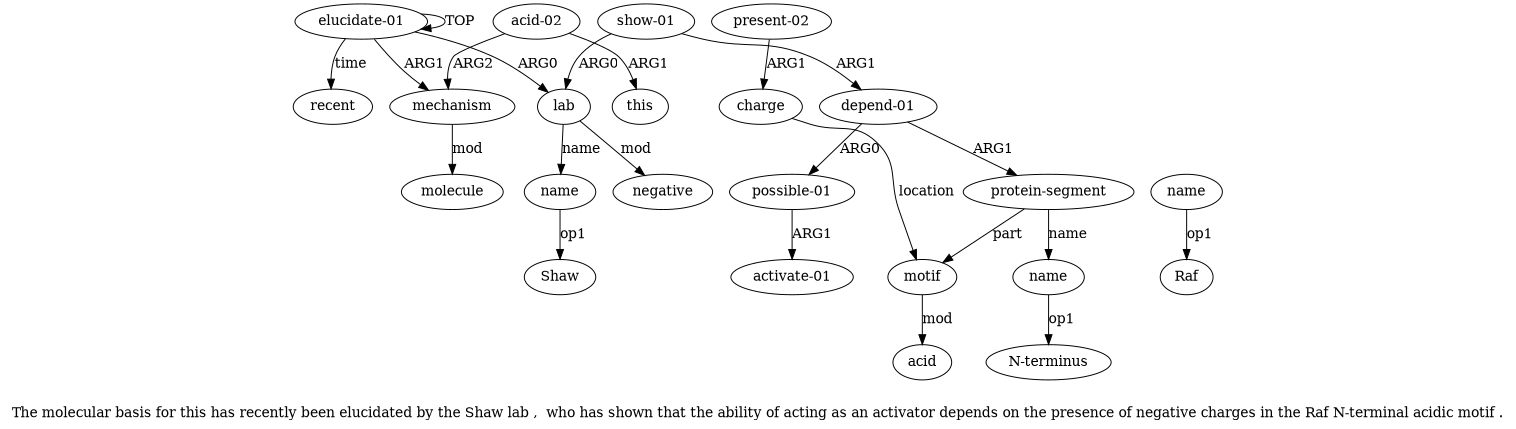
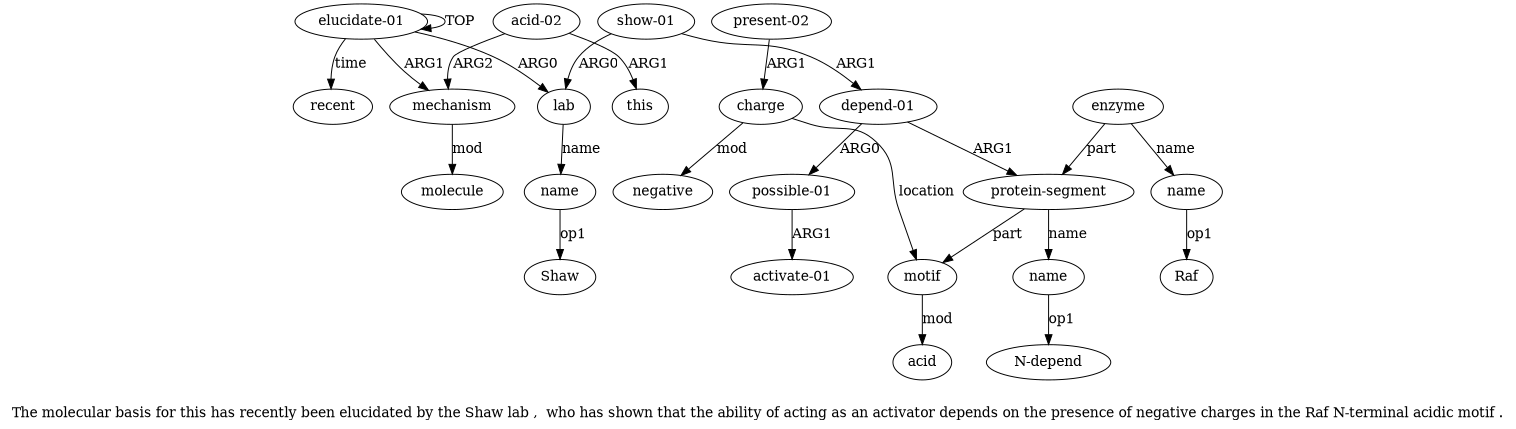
node "enzyme": added
edge "lab" -> "negative": now "charge" -> "negative"
node "N-terminus": label "N-terminus" -> "N-depend"
